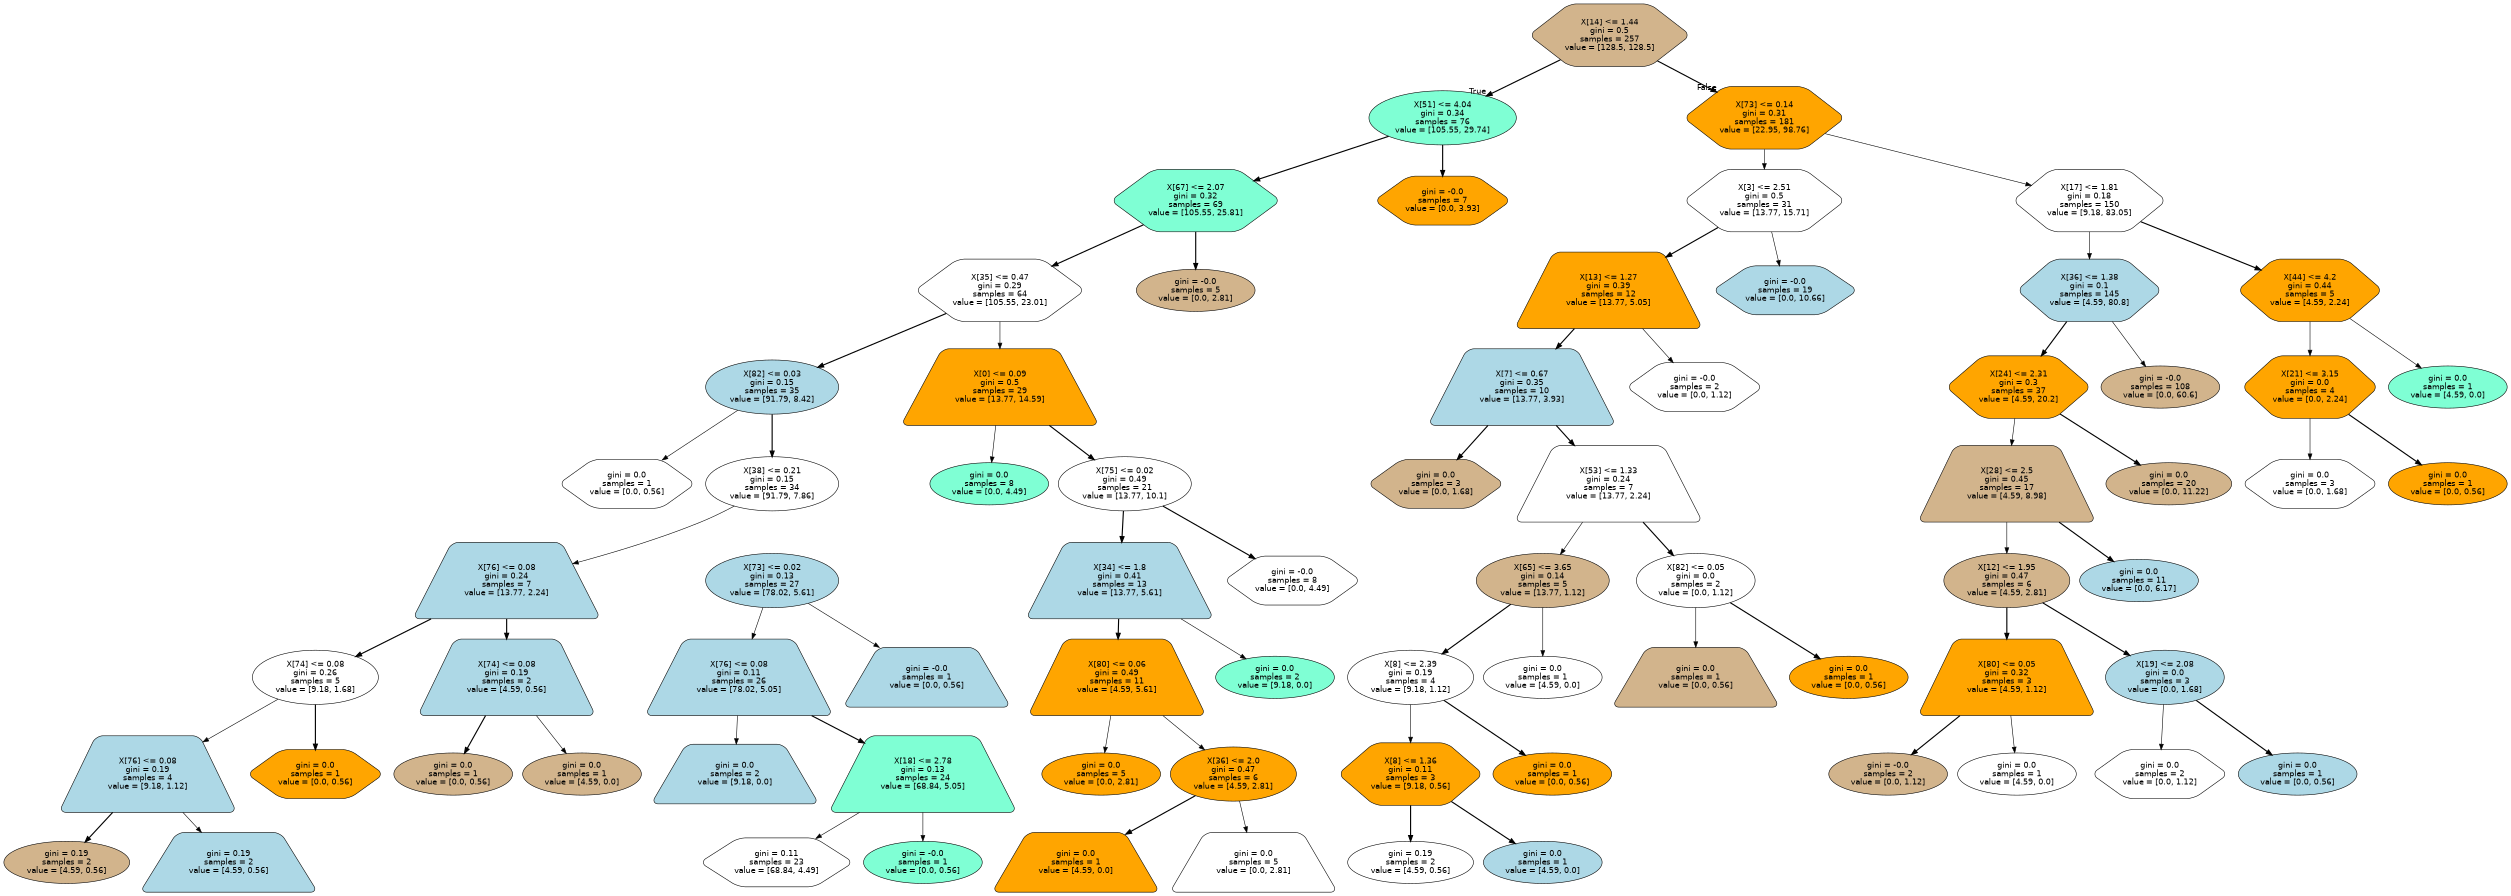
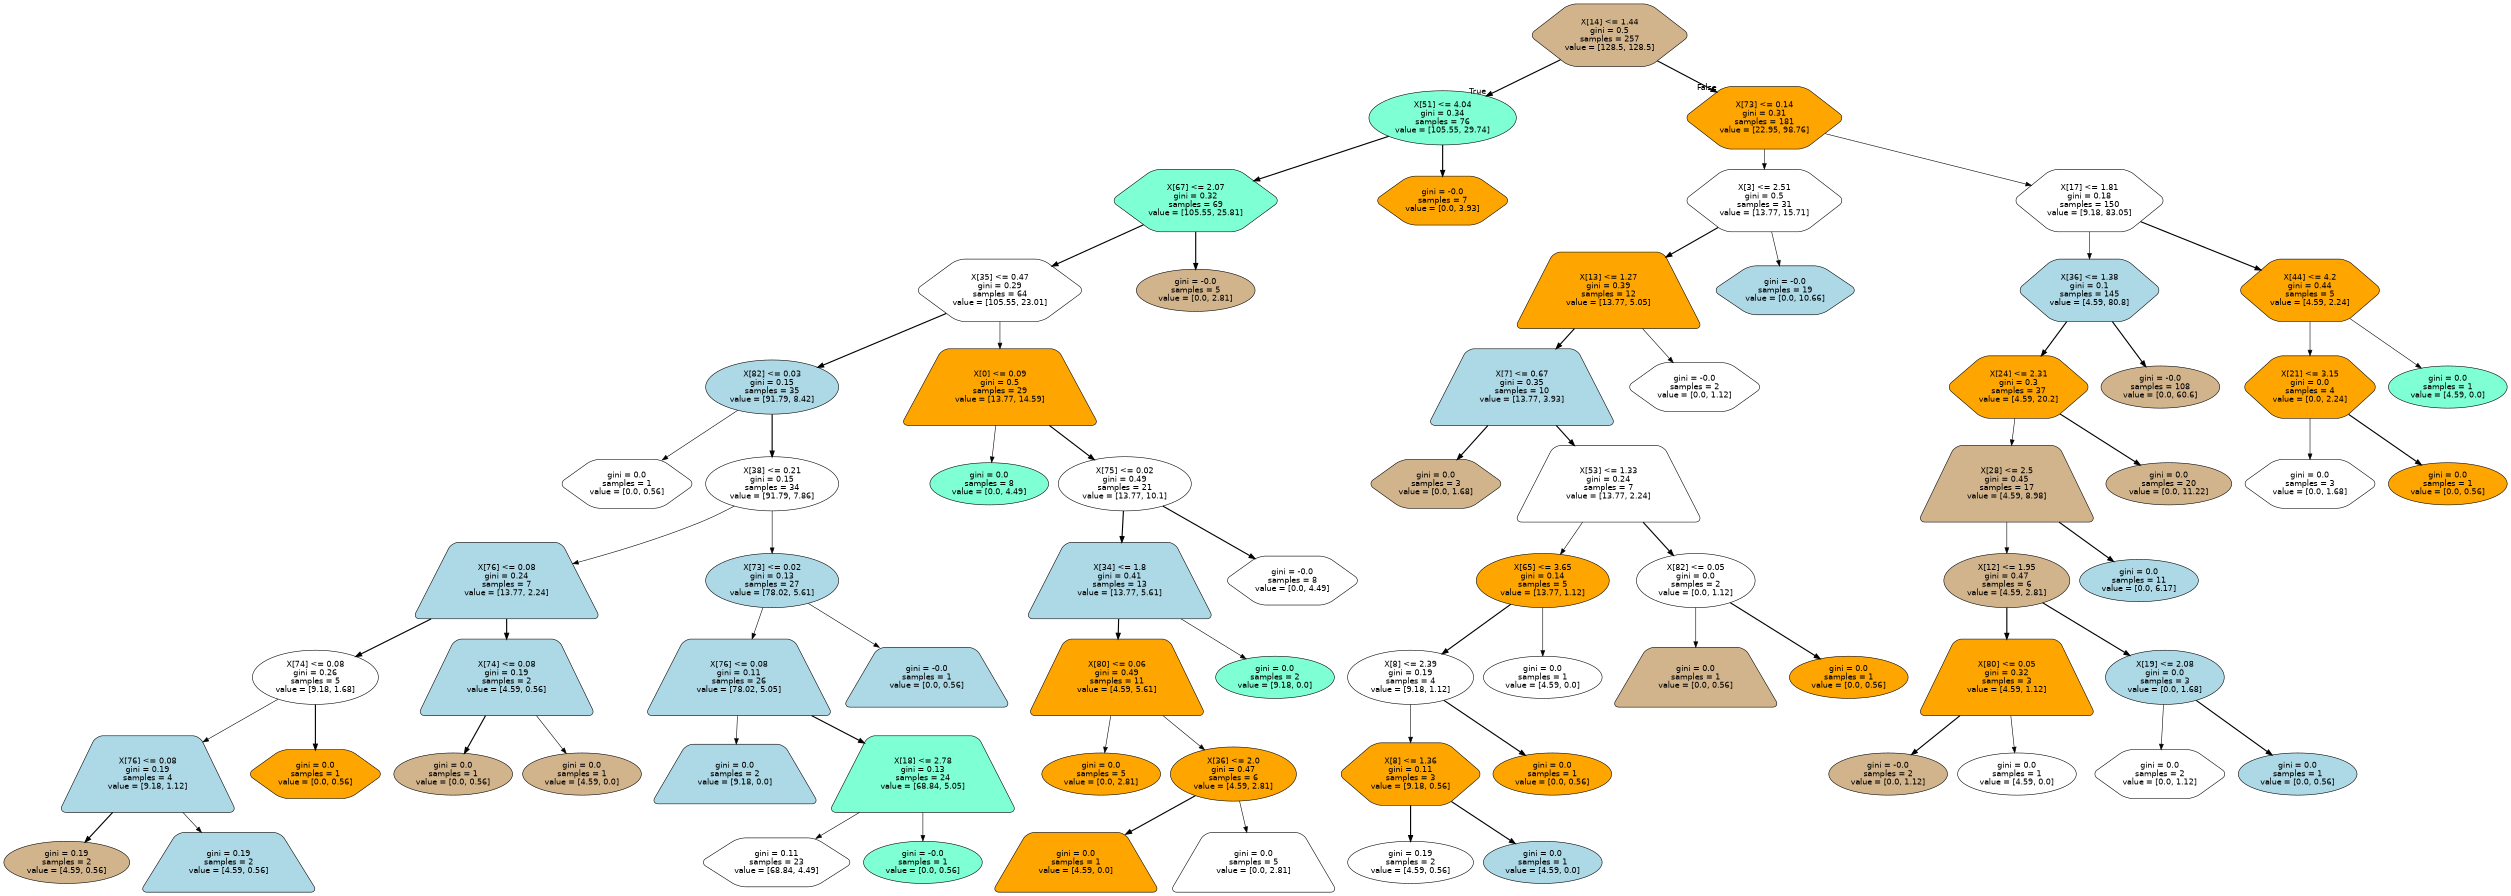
edge "X[36] <= 1.38 gini = 0.1 samples = 145 value = [4.59, 80.8]" -> "gini = -0.0 samples = 108 value = [0.0, 60.6]": style solid -> bold
edge "X[38] <= 0.21 gini = 0.15 samples = 34 value = [91.79, 7.86]" -> "X[73] <= 0.02 gini = 0.13 samples = 27 value = [78.02, 5.61]": added
node "X[65] <= 3.65 gini = 0.14 samples = 5 value = [13.77, 1.12]": fillcolor tan -> orange
